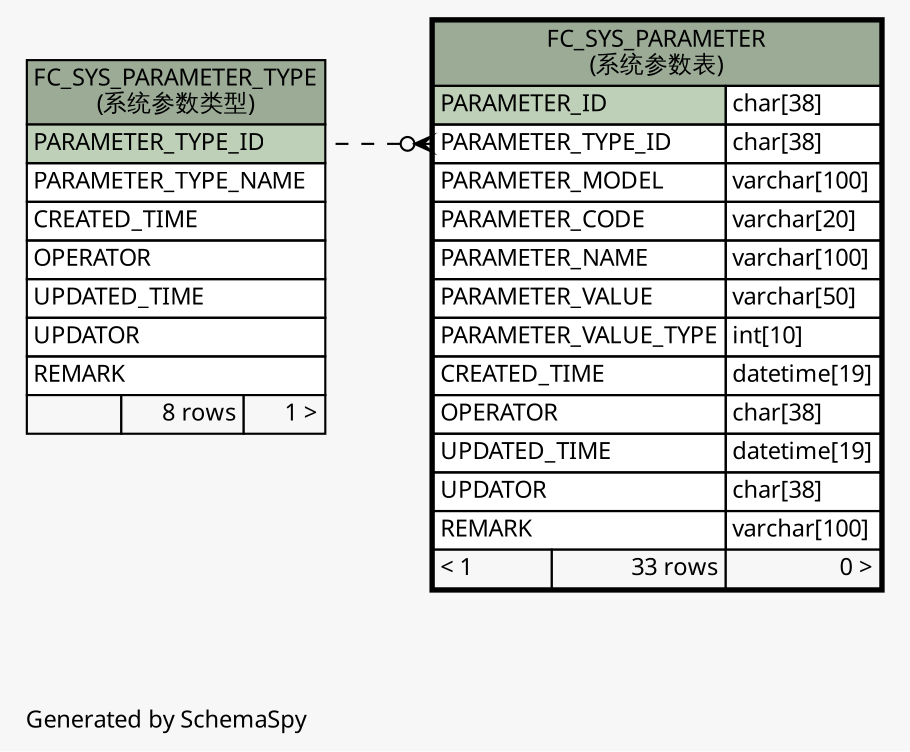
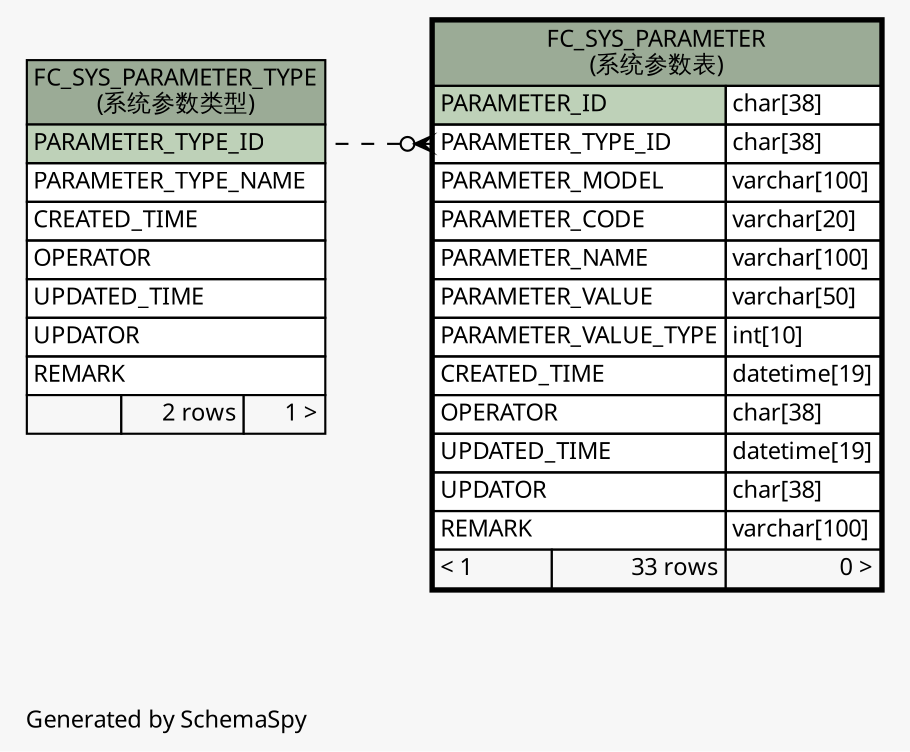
node "FC_SYS_PARAMETER_TYPE": text "8 rows" -> "2 rows"
